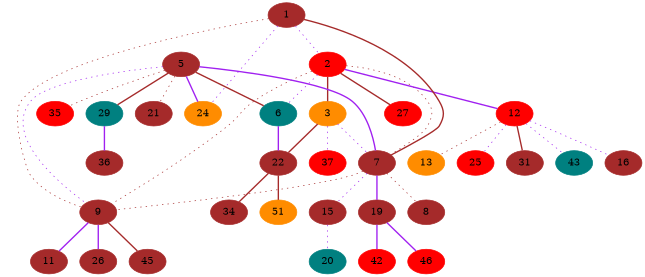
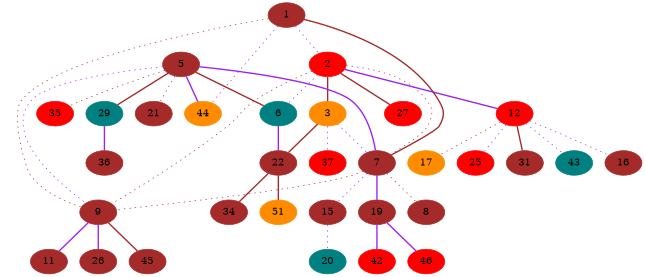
node "24": label "24" -> "44"
node "13": label "13" -> "17"
